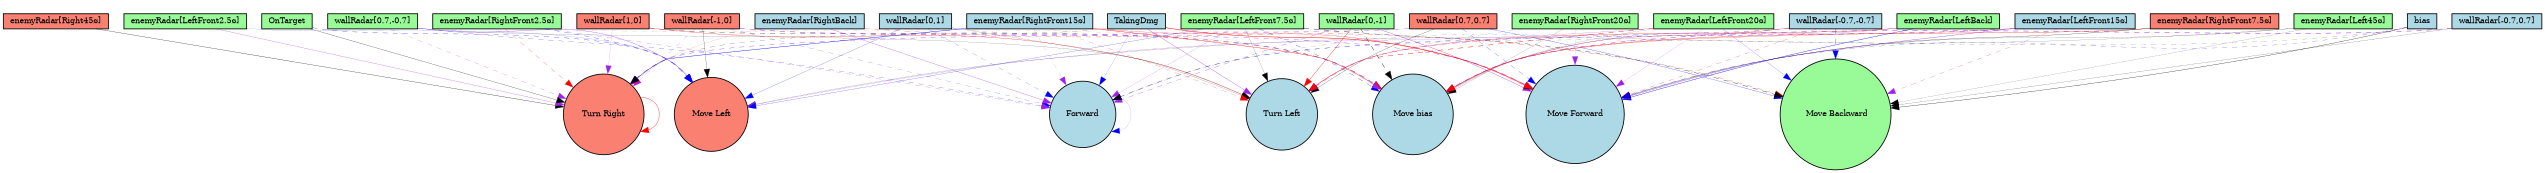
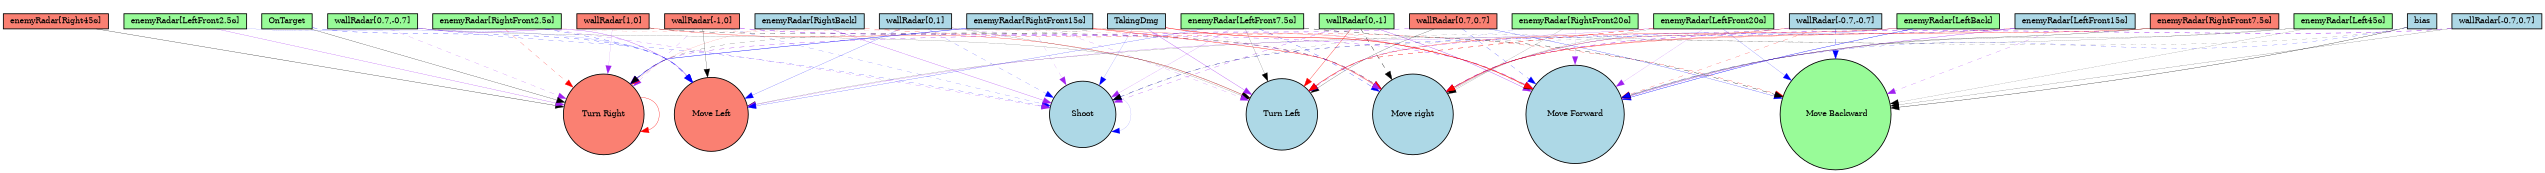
edge "enemyRadar[RightFront15ø]" -> "Turn Left": color red -> purple
node "Forward": label "Forward" -> "Shoot"
node "Move bias": label "Move bias" -> "Move right"
